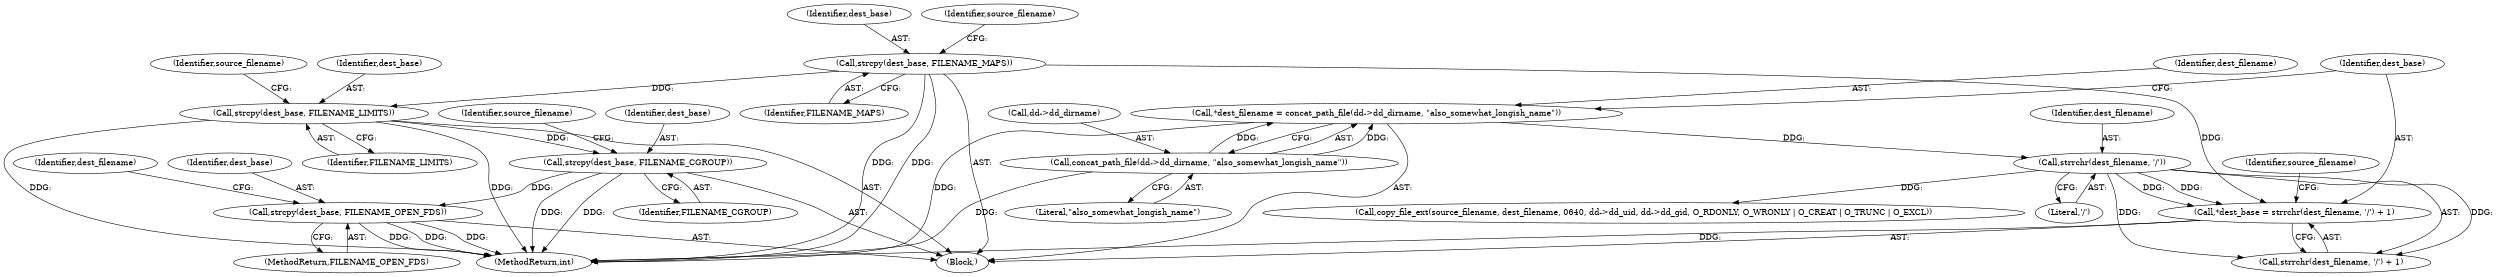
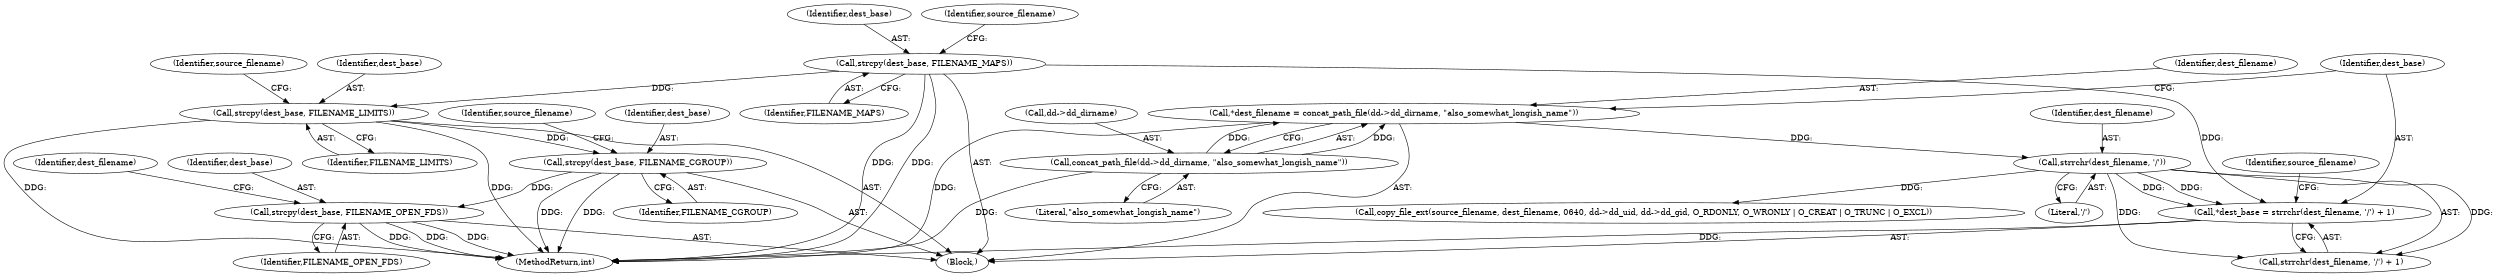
node "(MethodReturn,FILENAME_OPEN_FDS)": label "(MethodReturn,FILENAME_OPEN_FDS)" -> "(Identifier,FILENAME_OPEN_FDS)"
